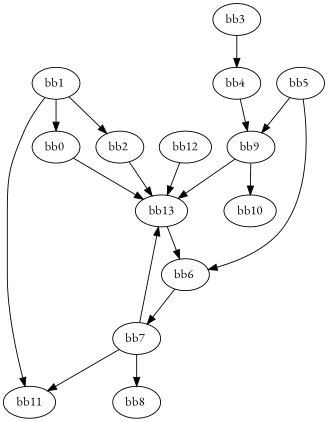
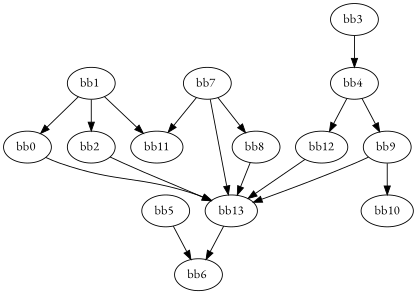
edge "bb4" -> "bb12": added
edge "bb5" -> "bb9": removed
edge "bb8" -> "bb13": added
edge "bb6" -> "bb7": removed
